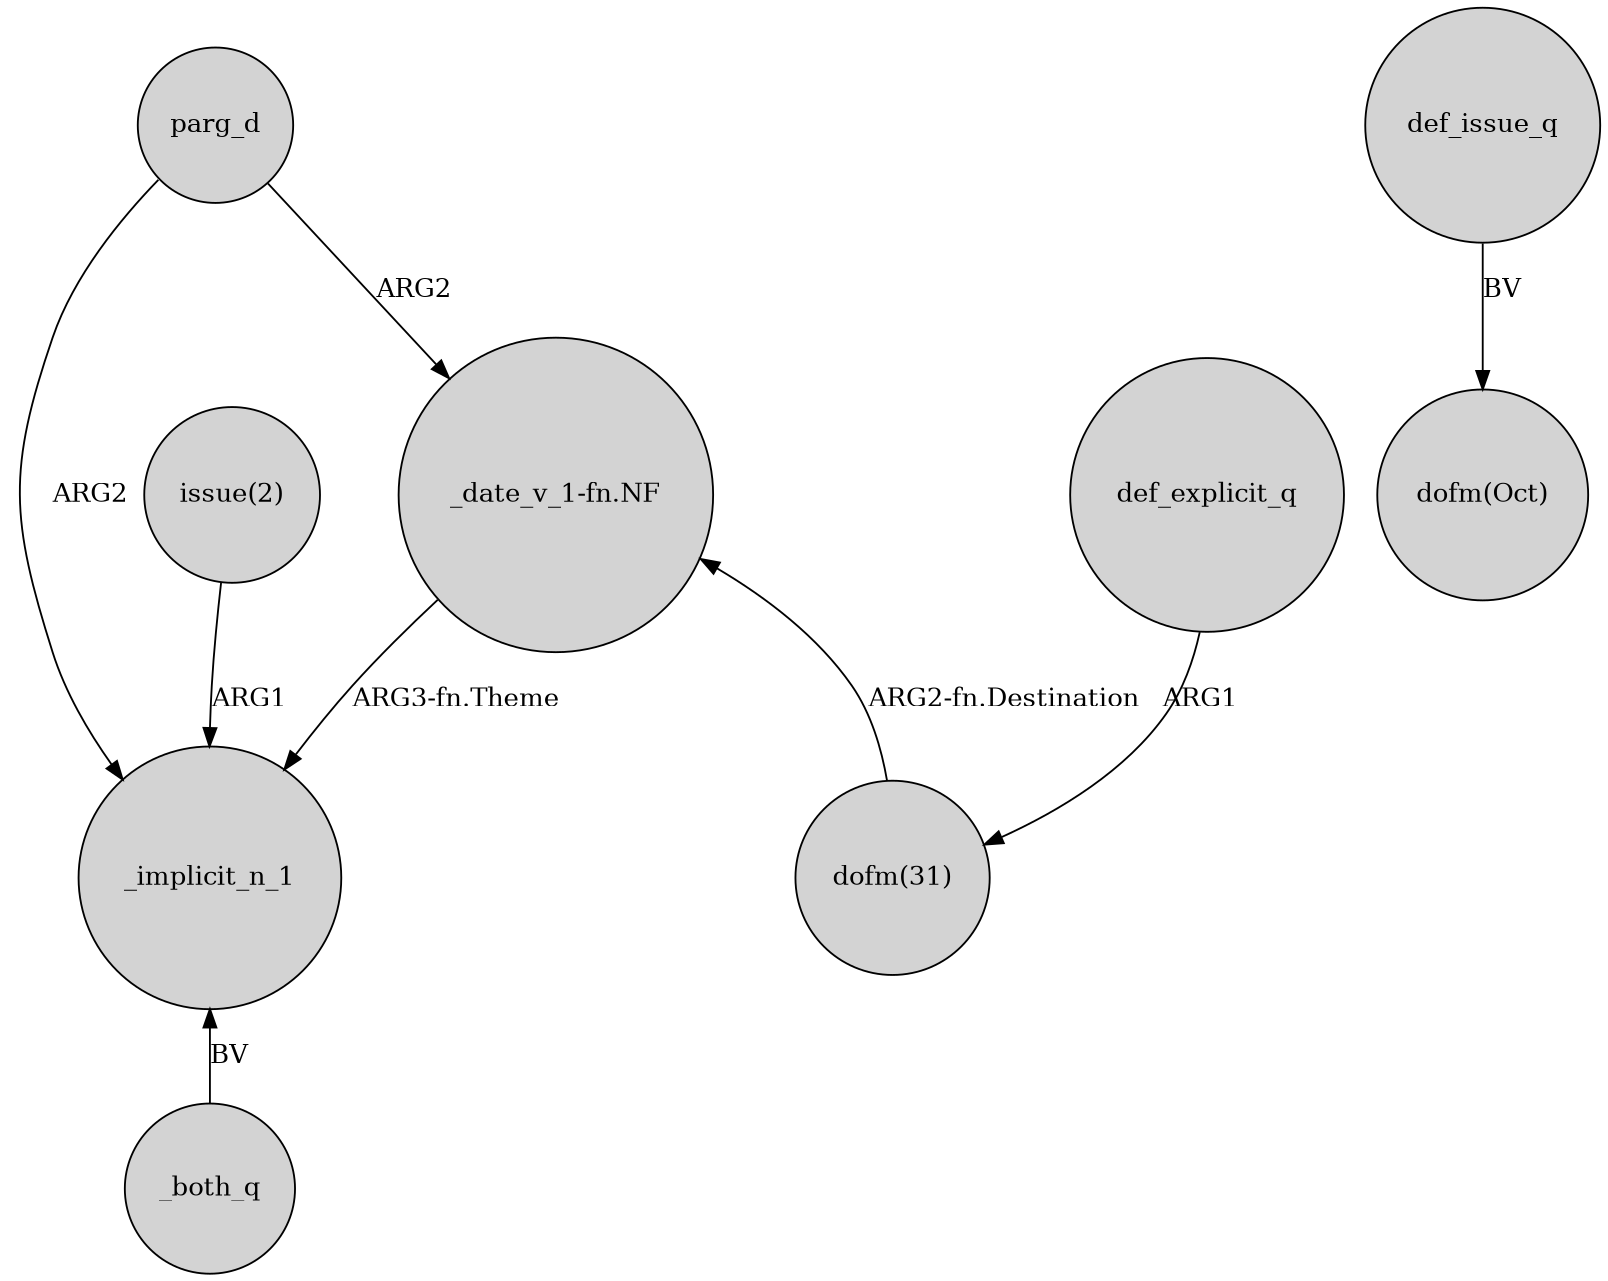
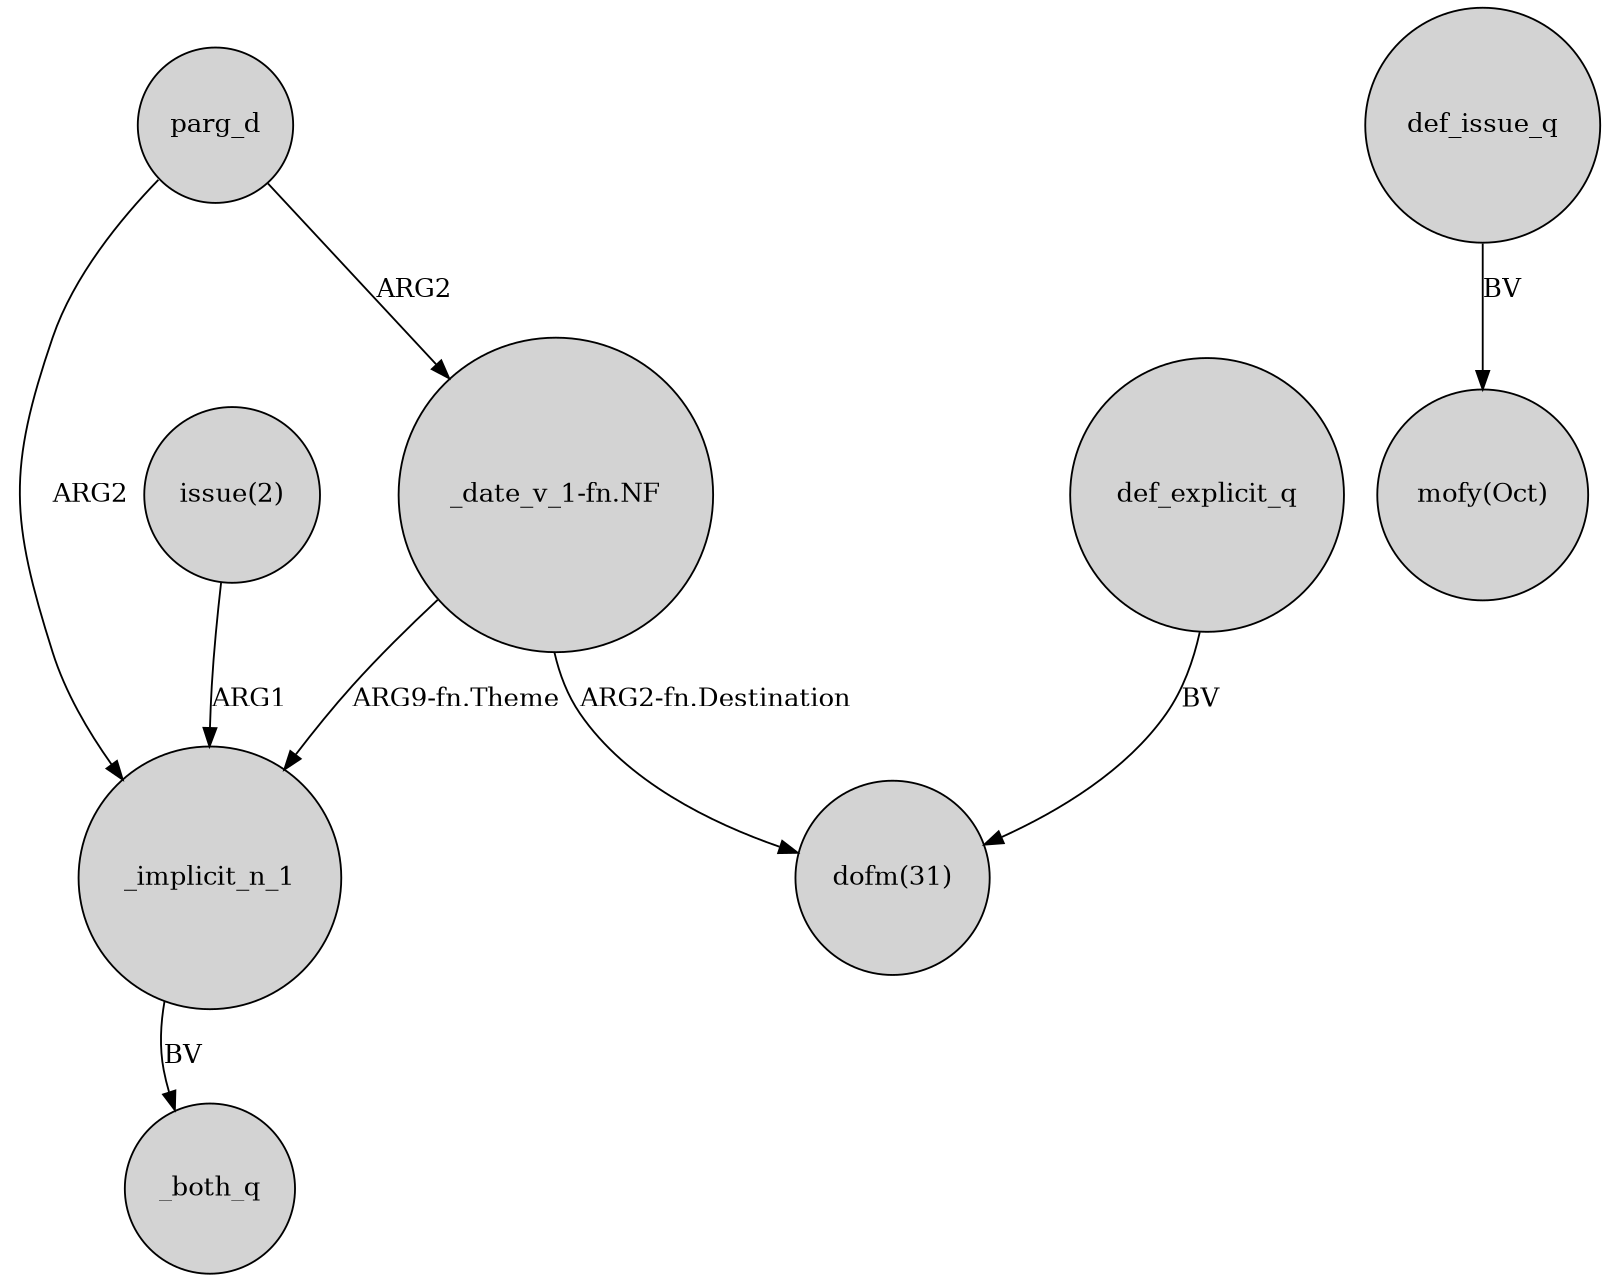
node "dofm(Oct)": label "dofm(Oct)" -> "mofy(Oct)"
edge "dofm(31)" -> "_date_v_1-fn.NF": reversed
edge "_date_v_1-fn.NF" -> "_implicit_n_1": label "ARG3-fn.Theme" -> "ARG9-fn.Theme"
edge "def_explicit_q" -> "dofm(31)": label "ARG1" -> "BV"
edge "_both_q" -> "_implicit_n_1": reversed
